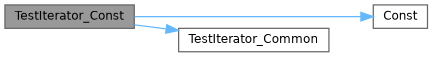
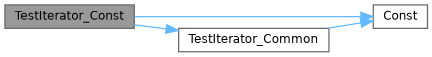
edge "TestIterator_Common" -> "Const": added
